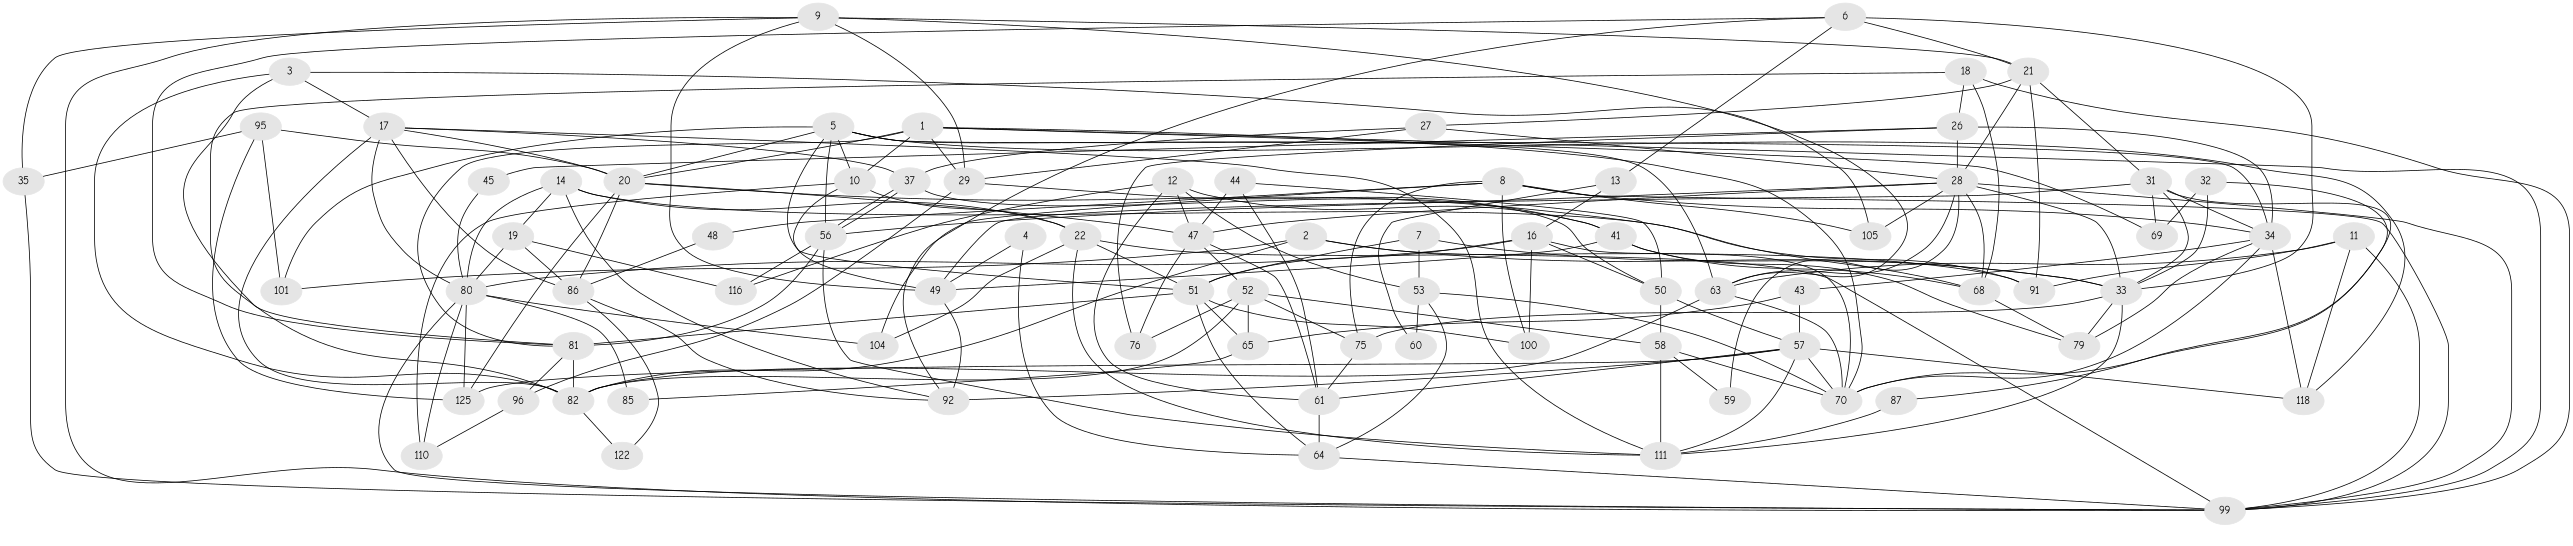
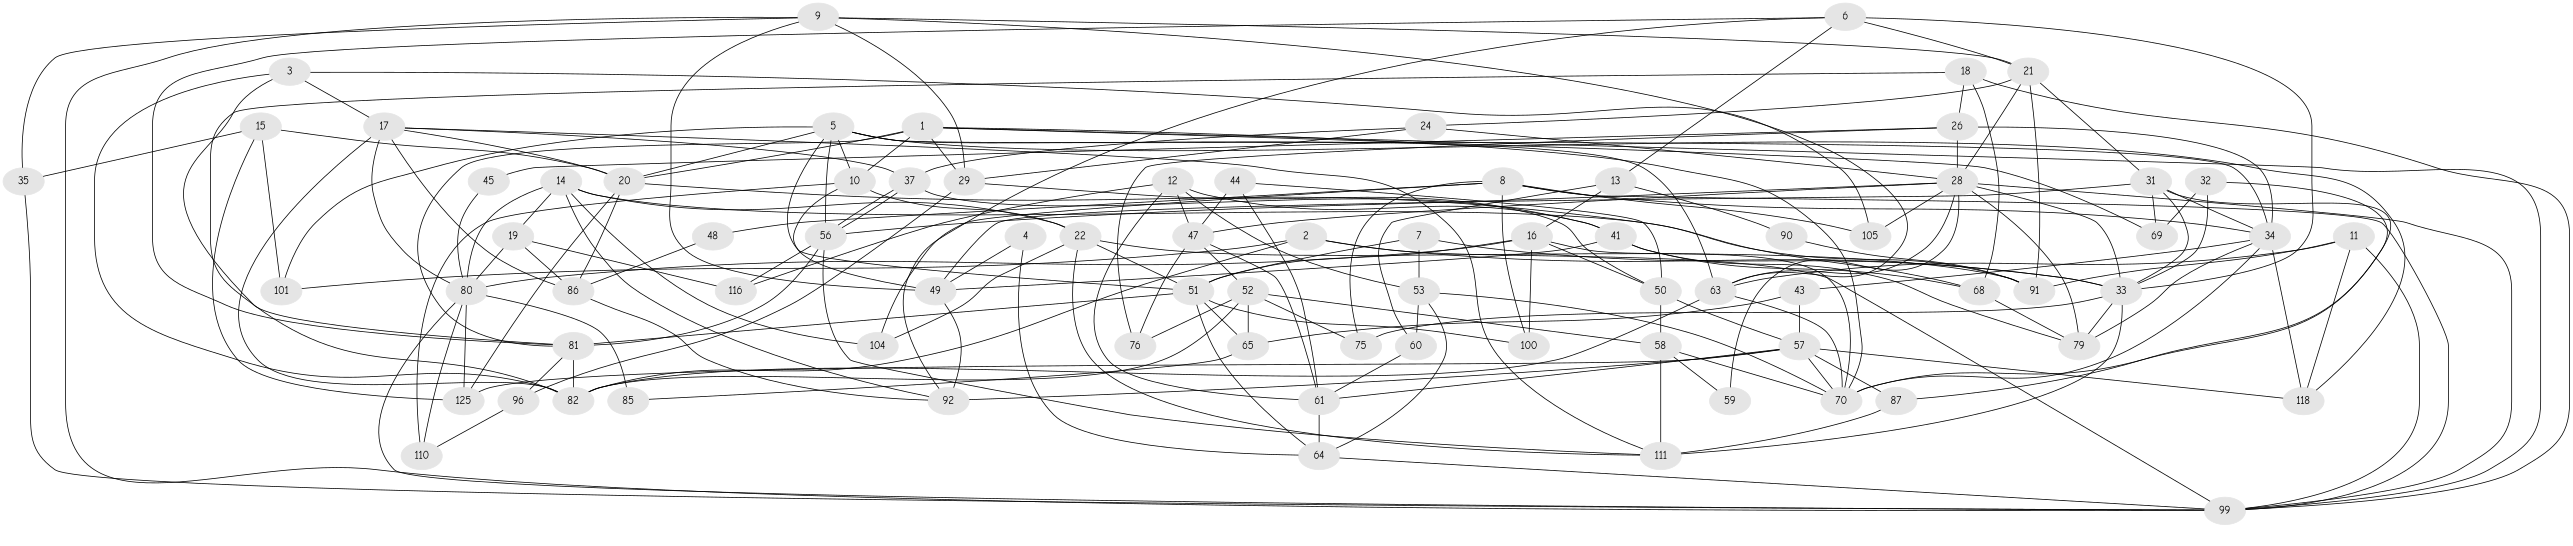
node "95": label "95" -> "15"
node "27": label "27" -> "24"
edge "20" -- "47": removed
edge "28" -- "68": now "28" -- "79"
node "90": added
edge "80" -- "104": now "14" -- "104"
edge "75" -- "61": now "60" -- "61"
edge "57" -- "111": now "57" -- "87"
node "122": removed
